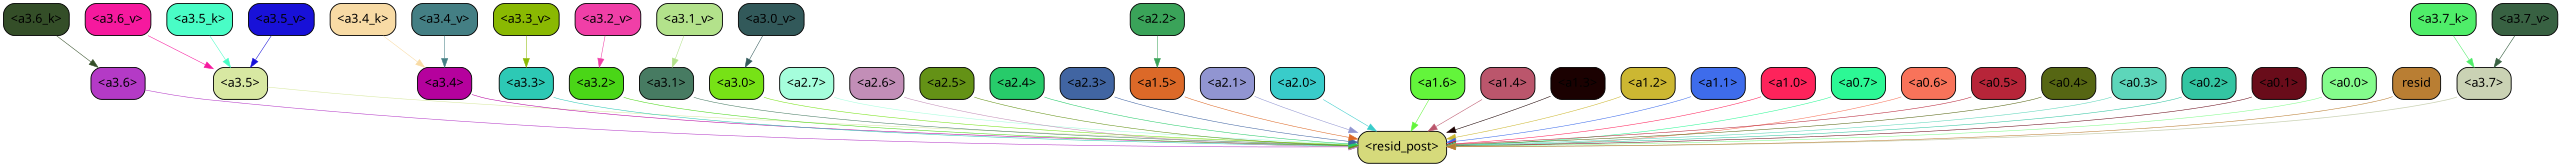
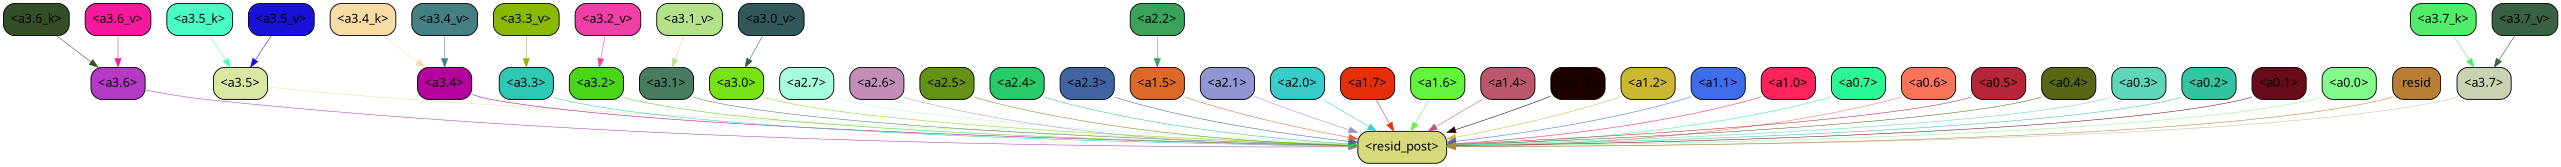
edge "<a3.6_v>" -> "<a3.5>": now "<a3.6_v>" -> "<a3.6>"
node "<a1.7>": added
